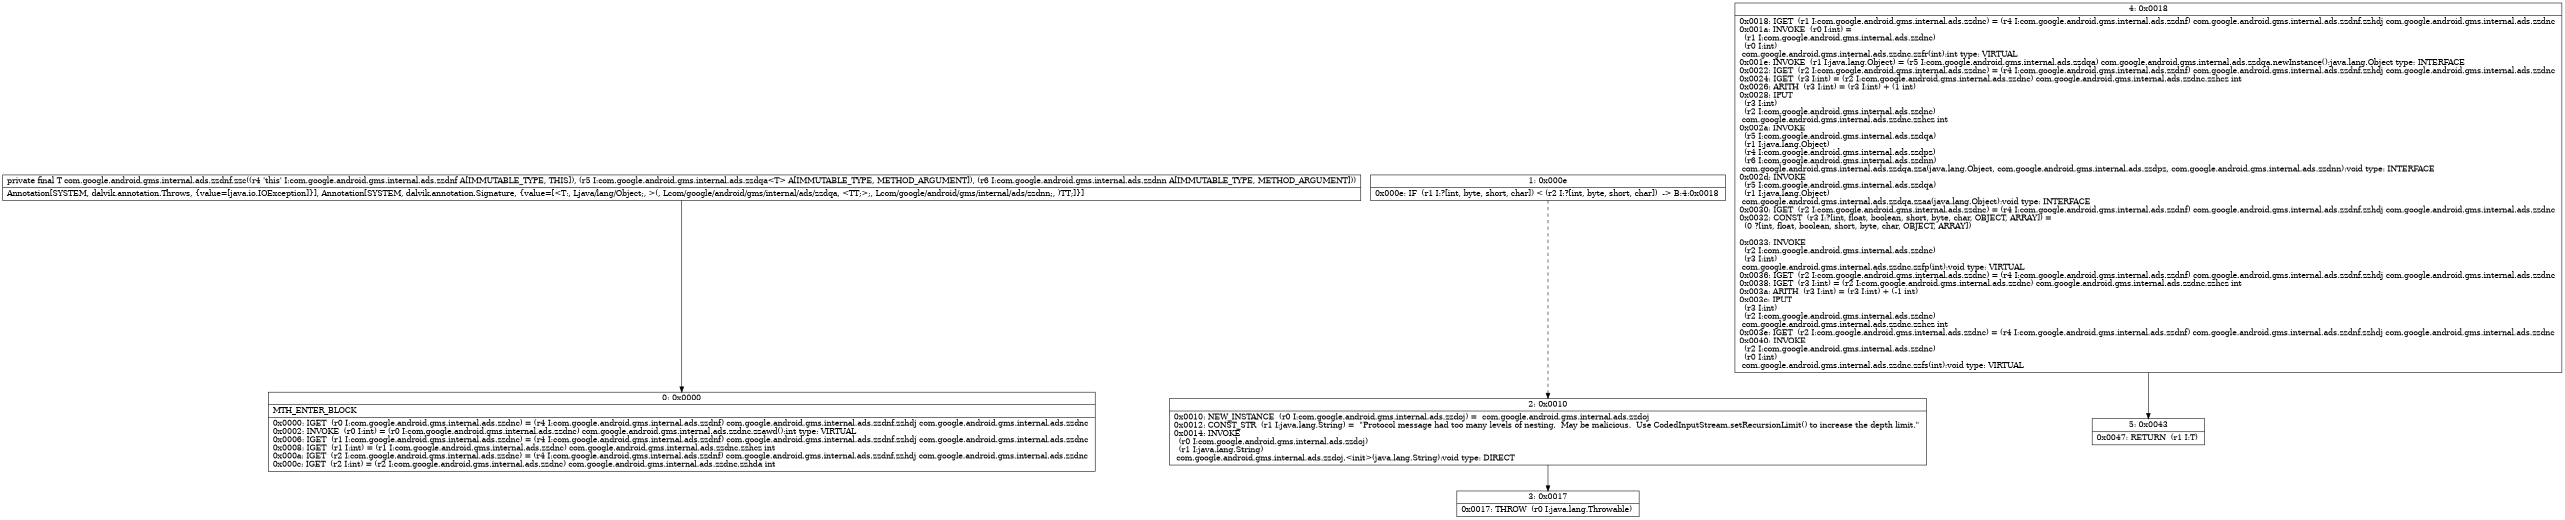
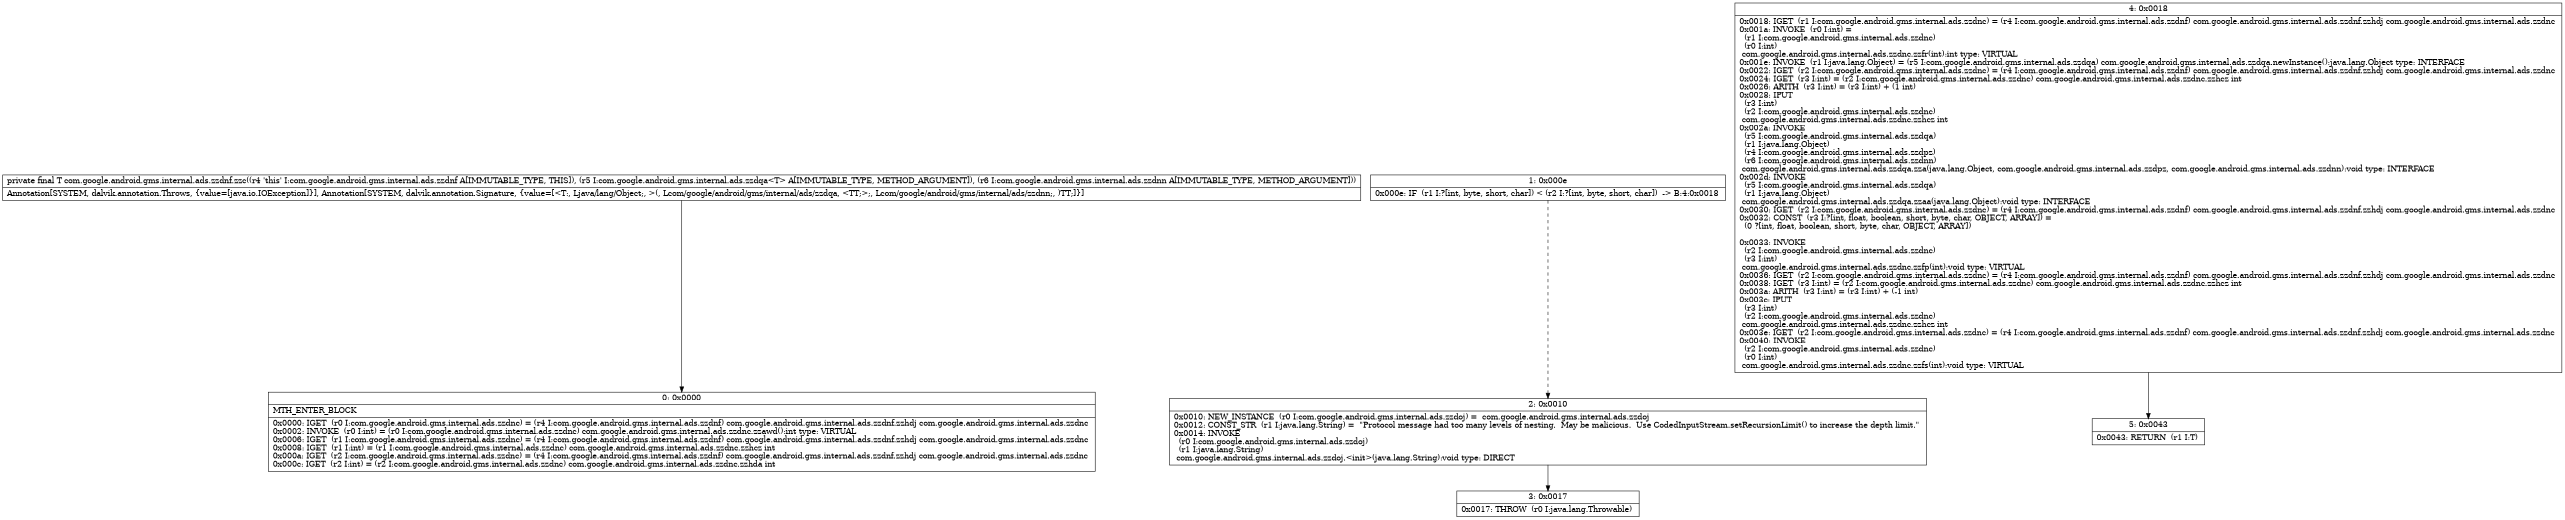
node "5: 0x0043": text "0x0047: RETURN  (r1 I:T)" -> "0x0043: RETURN  (r1 I:T)"
